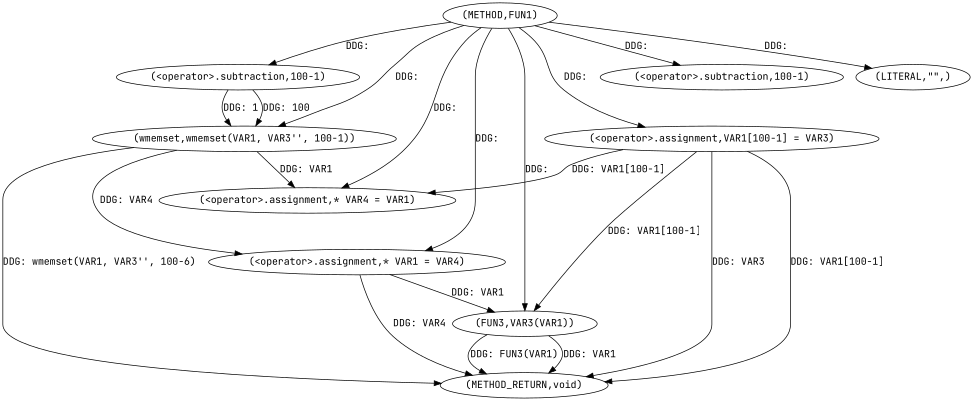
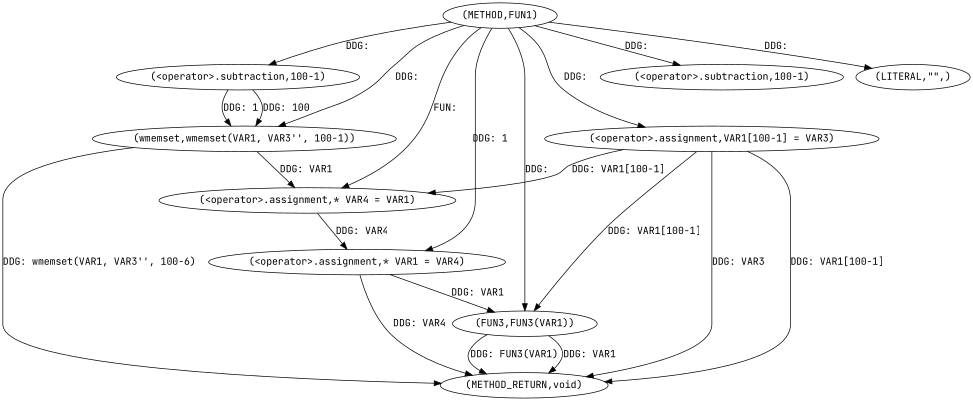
edge "(METHOD,FUN1)" -> "(<operator>.assignment,* VAR4 = VAR1)": label "DDG: " -> "FUN: "
edge "(METHOD,FUN1)" -> "(<operator>.assignment,* VAR1 = VAR4)": label "DDG: " -> "DDG: 1"
edge "(wmemset,wmemset(VAR1, VAR3'', 100-1))" -> "(<operator>.assignment,* VAR1 = VAR4)": now "(<operator>.assignment,* VAR4 = VAR1)" -> "(<operator>.assignment,* VAR1 = VAR4)"
node "(FUN3,VAR3(VAR1))": label "(FUN3,VAR3(VAR1))" -> "(FUN3,FUN3(VAR1))"
